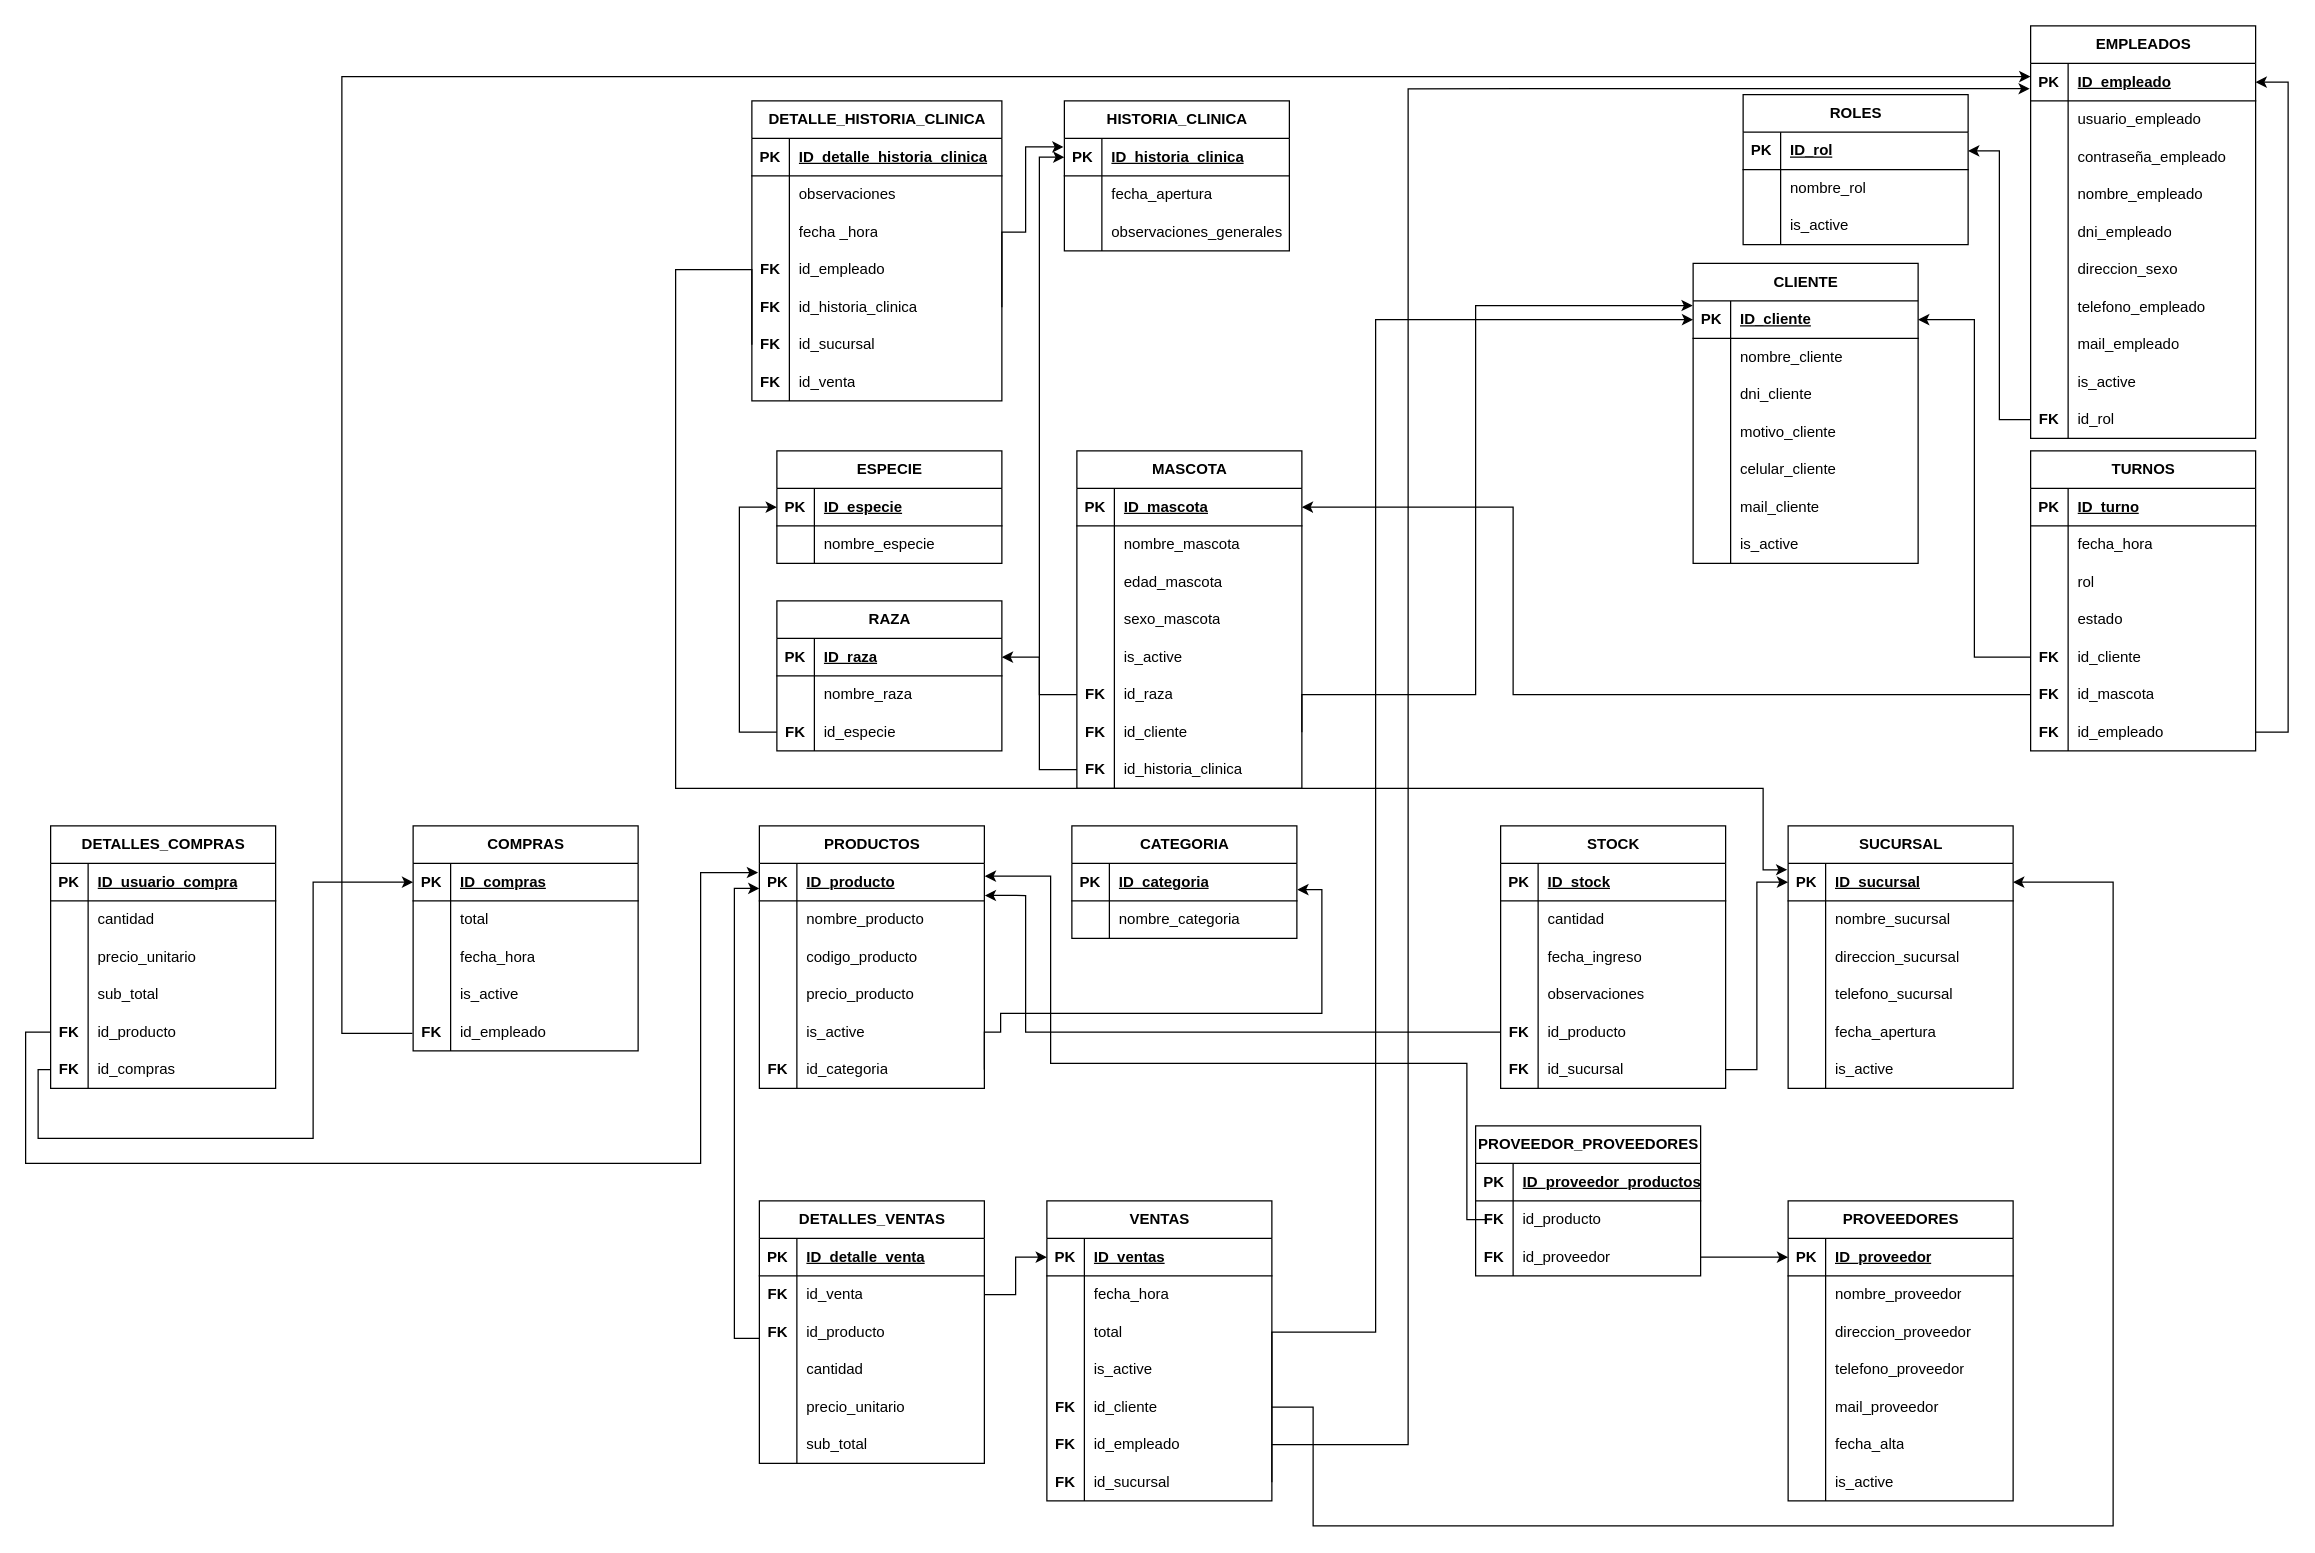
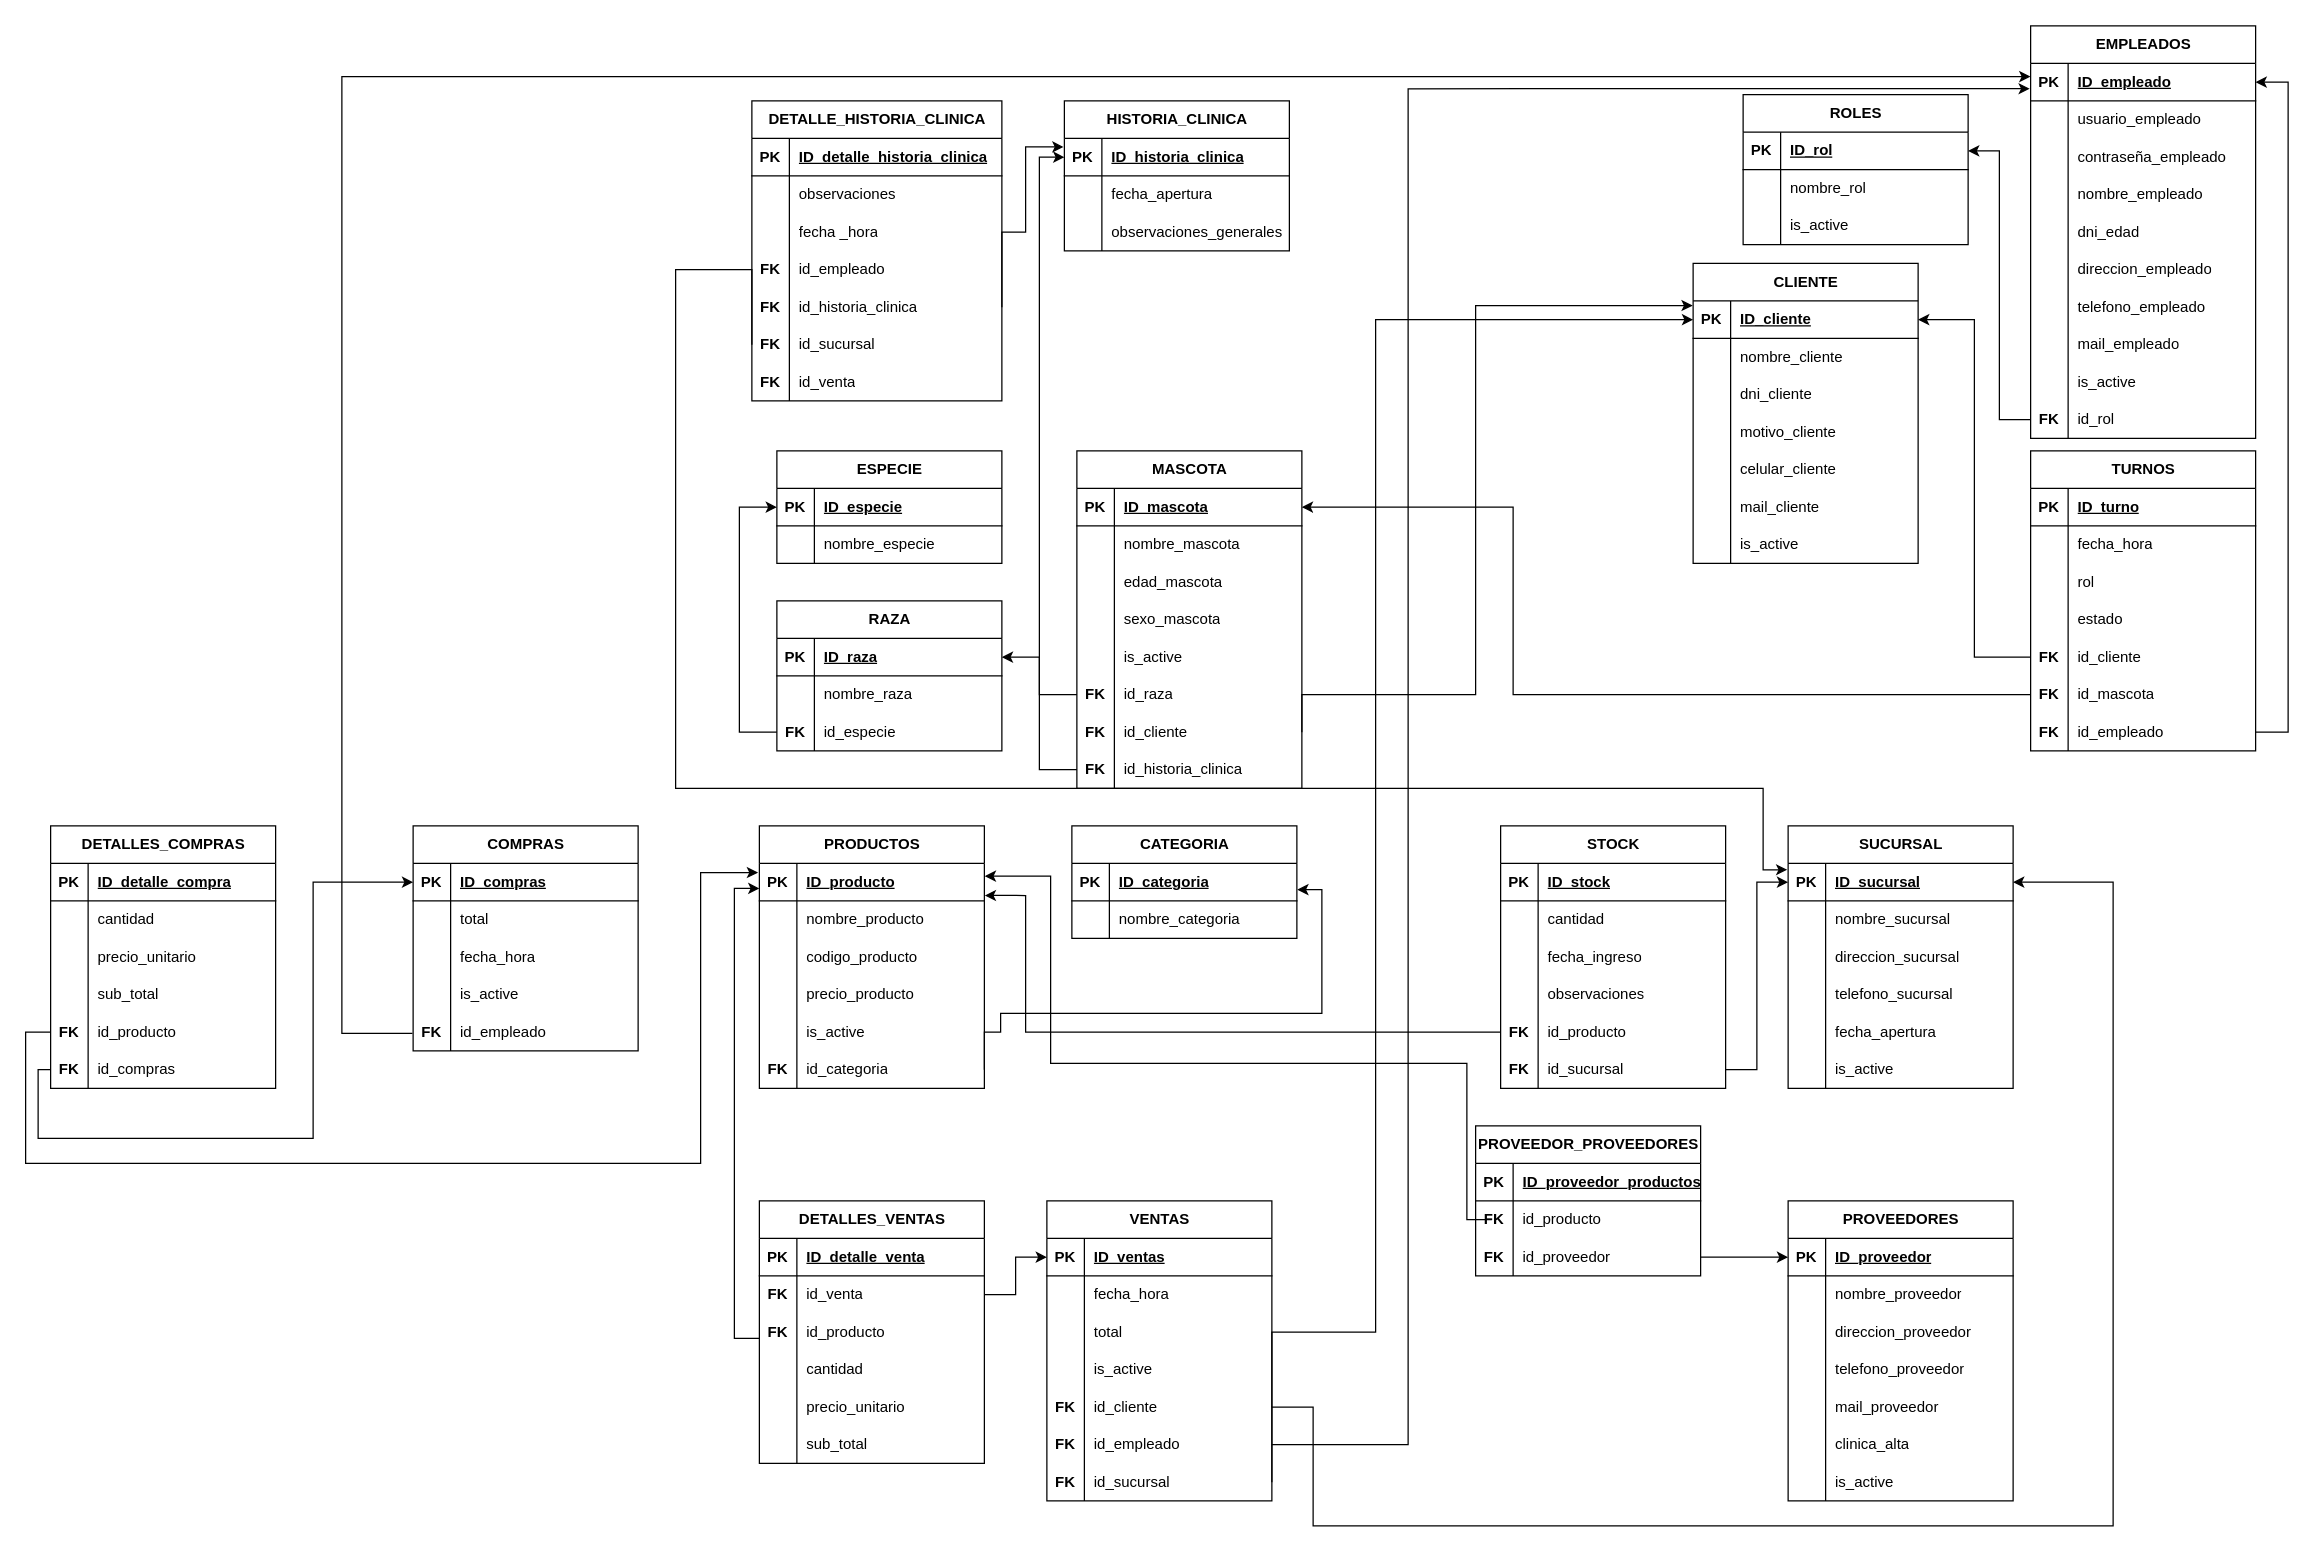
node "dni_empleado": label "dni_empleado" -> "dni_edad"
node "direccion_sexo": label "direccion_sexo" -> "direccion_empleado"
node "ID_usuario_compra": label "ID_usuario_compra" -> "ID_detalle_compra"
node "fecha_alta": label "fecha_alta" -> "clinica_alta"
